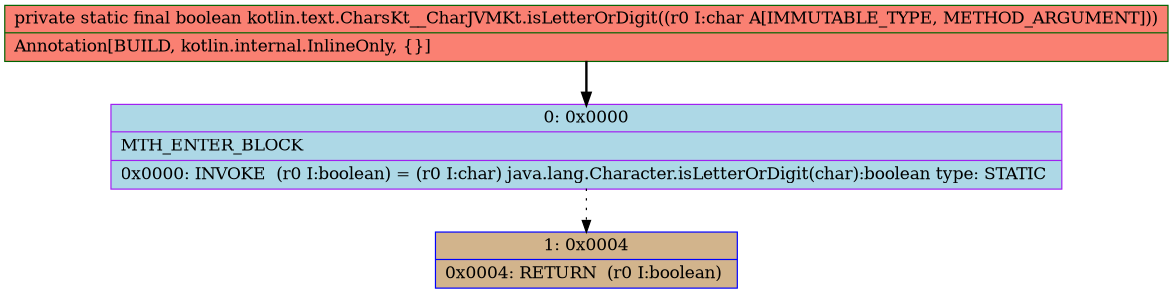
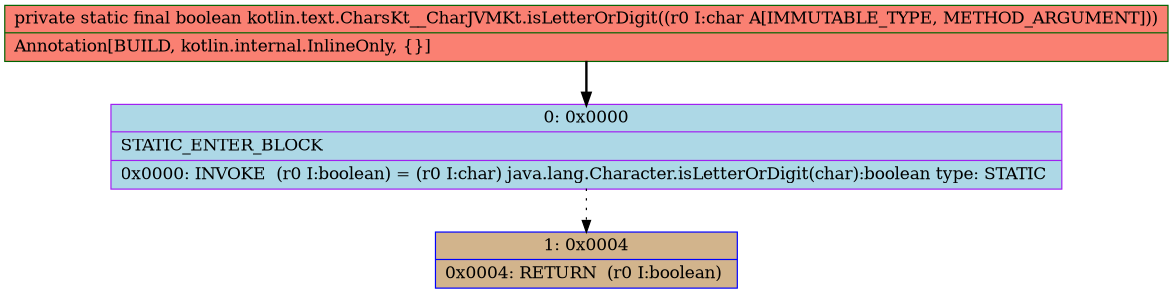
node "0: 0x0000": text "MTH_ENTER_BLOCK" -> "STATIC_ENTER_BLOCK"
